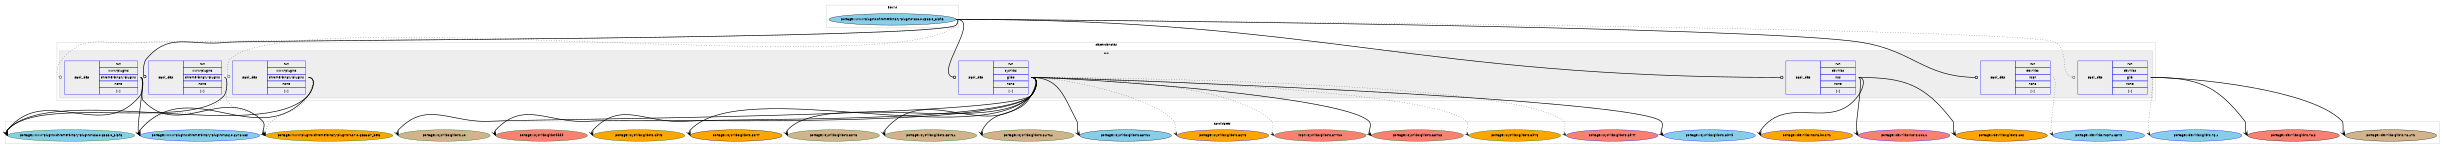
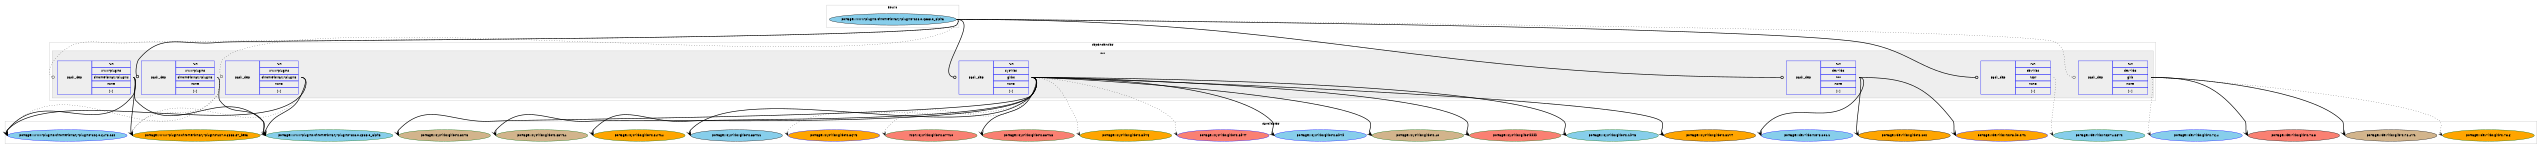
node "portage://sys-libs/glibc-2.19-r3": fillcolor orange -> skyblue
node "portage://sys-libs/glibc-2.34-r14": fillcolor tan -> orange
node "portage://dev-libs/nss-3.101.1": fillcolor salmon -> skyblue
node "portage://dev-libs/nspr-4.35-r2": color blue -> darkgreen
node "portage://dev-libs/glib-2.78.6": added
